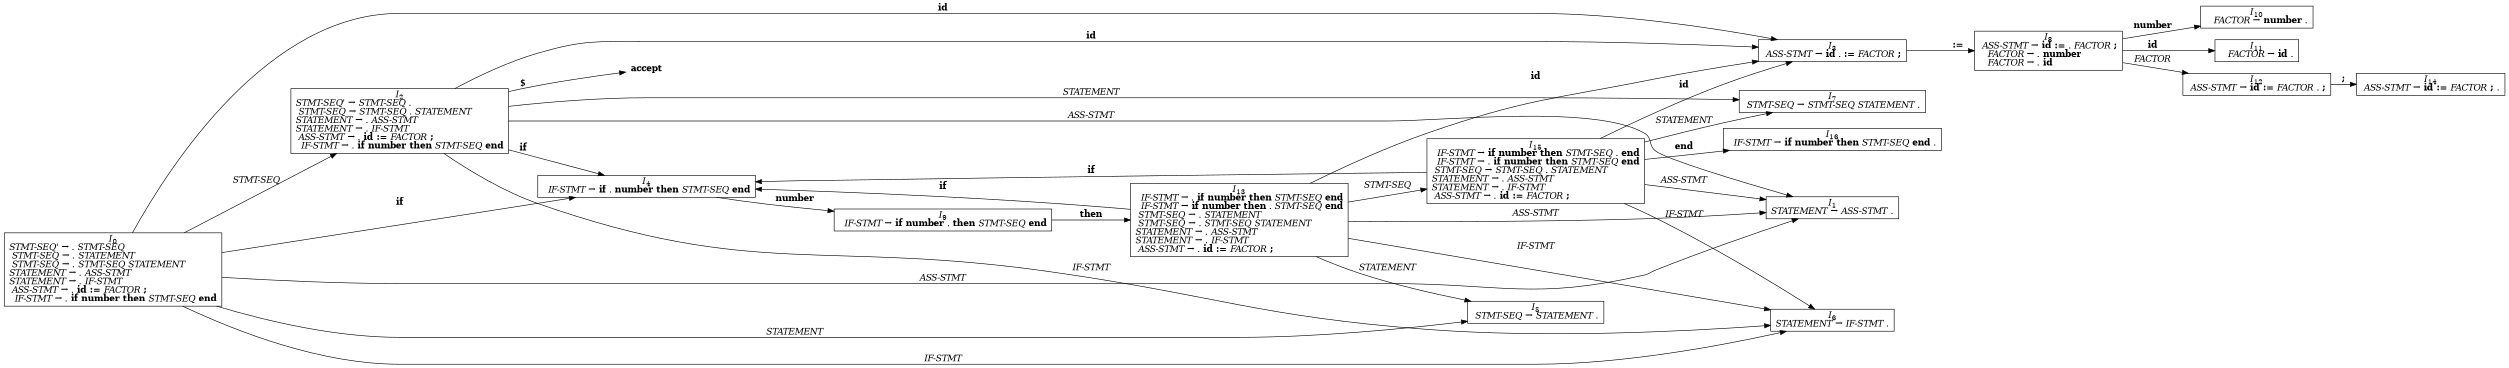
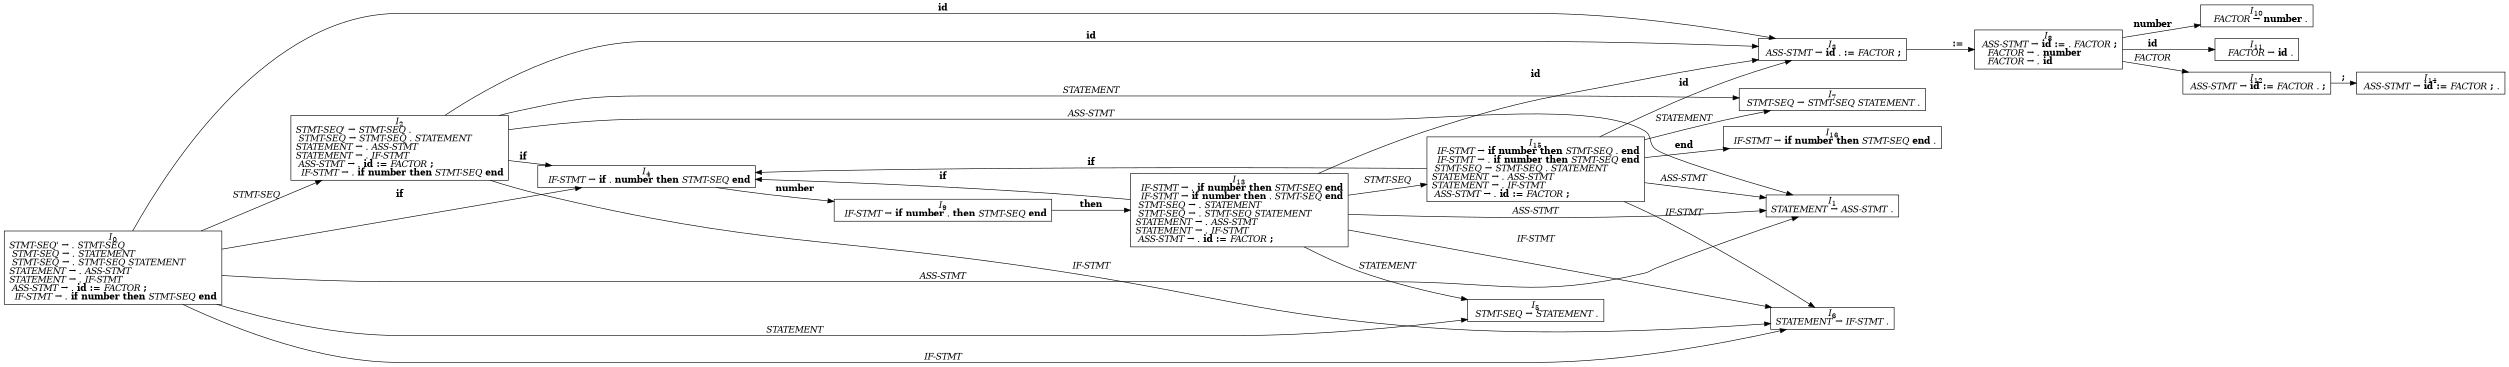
node "accept": removed
